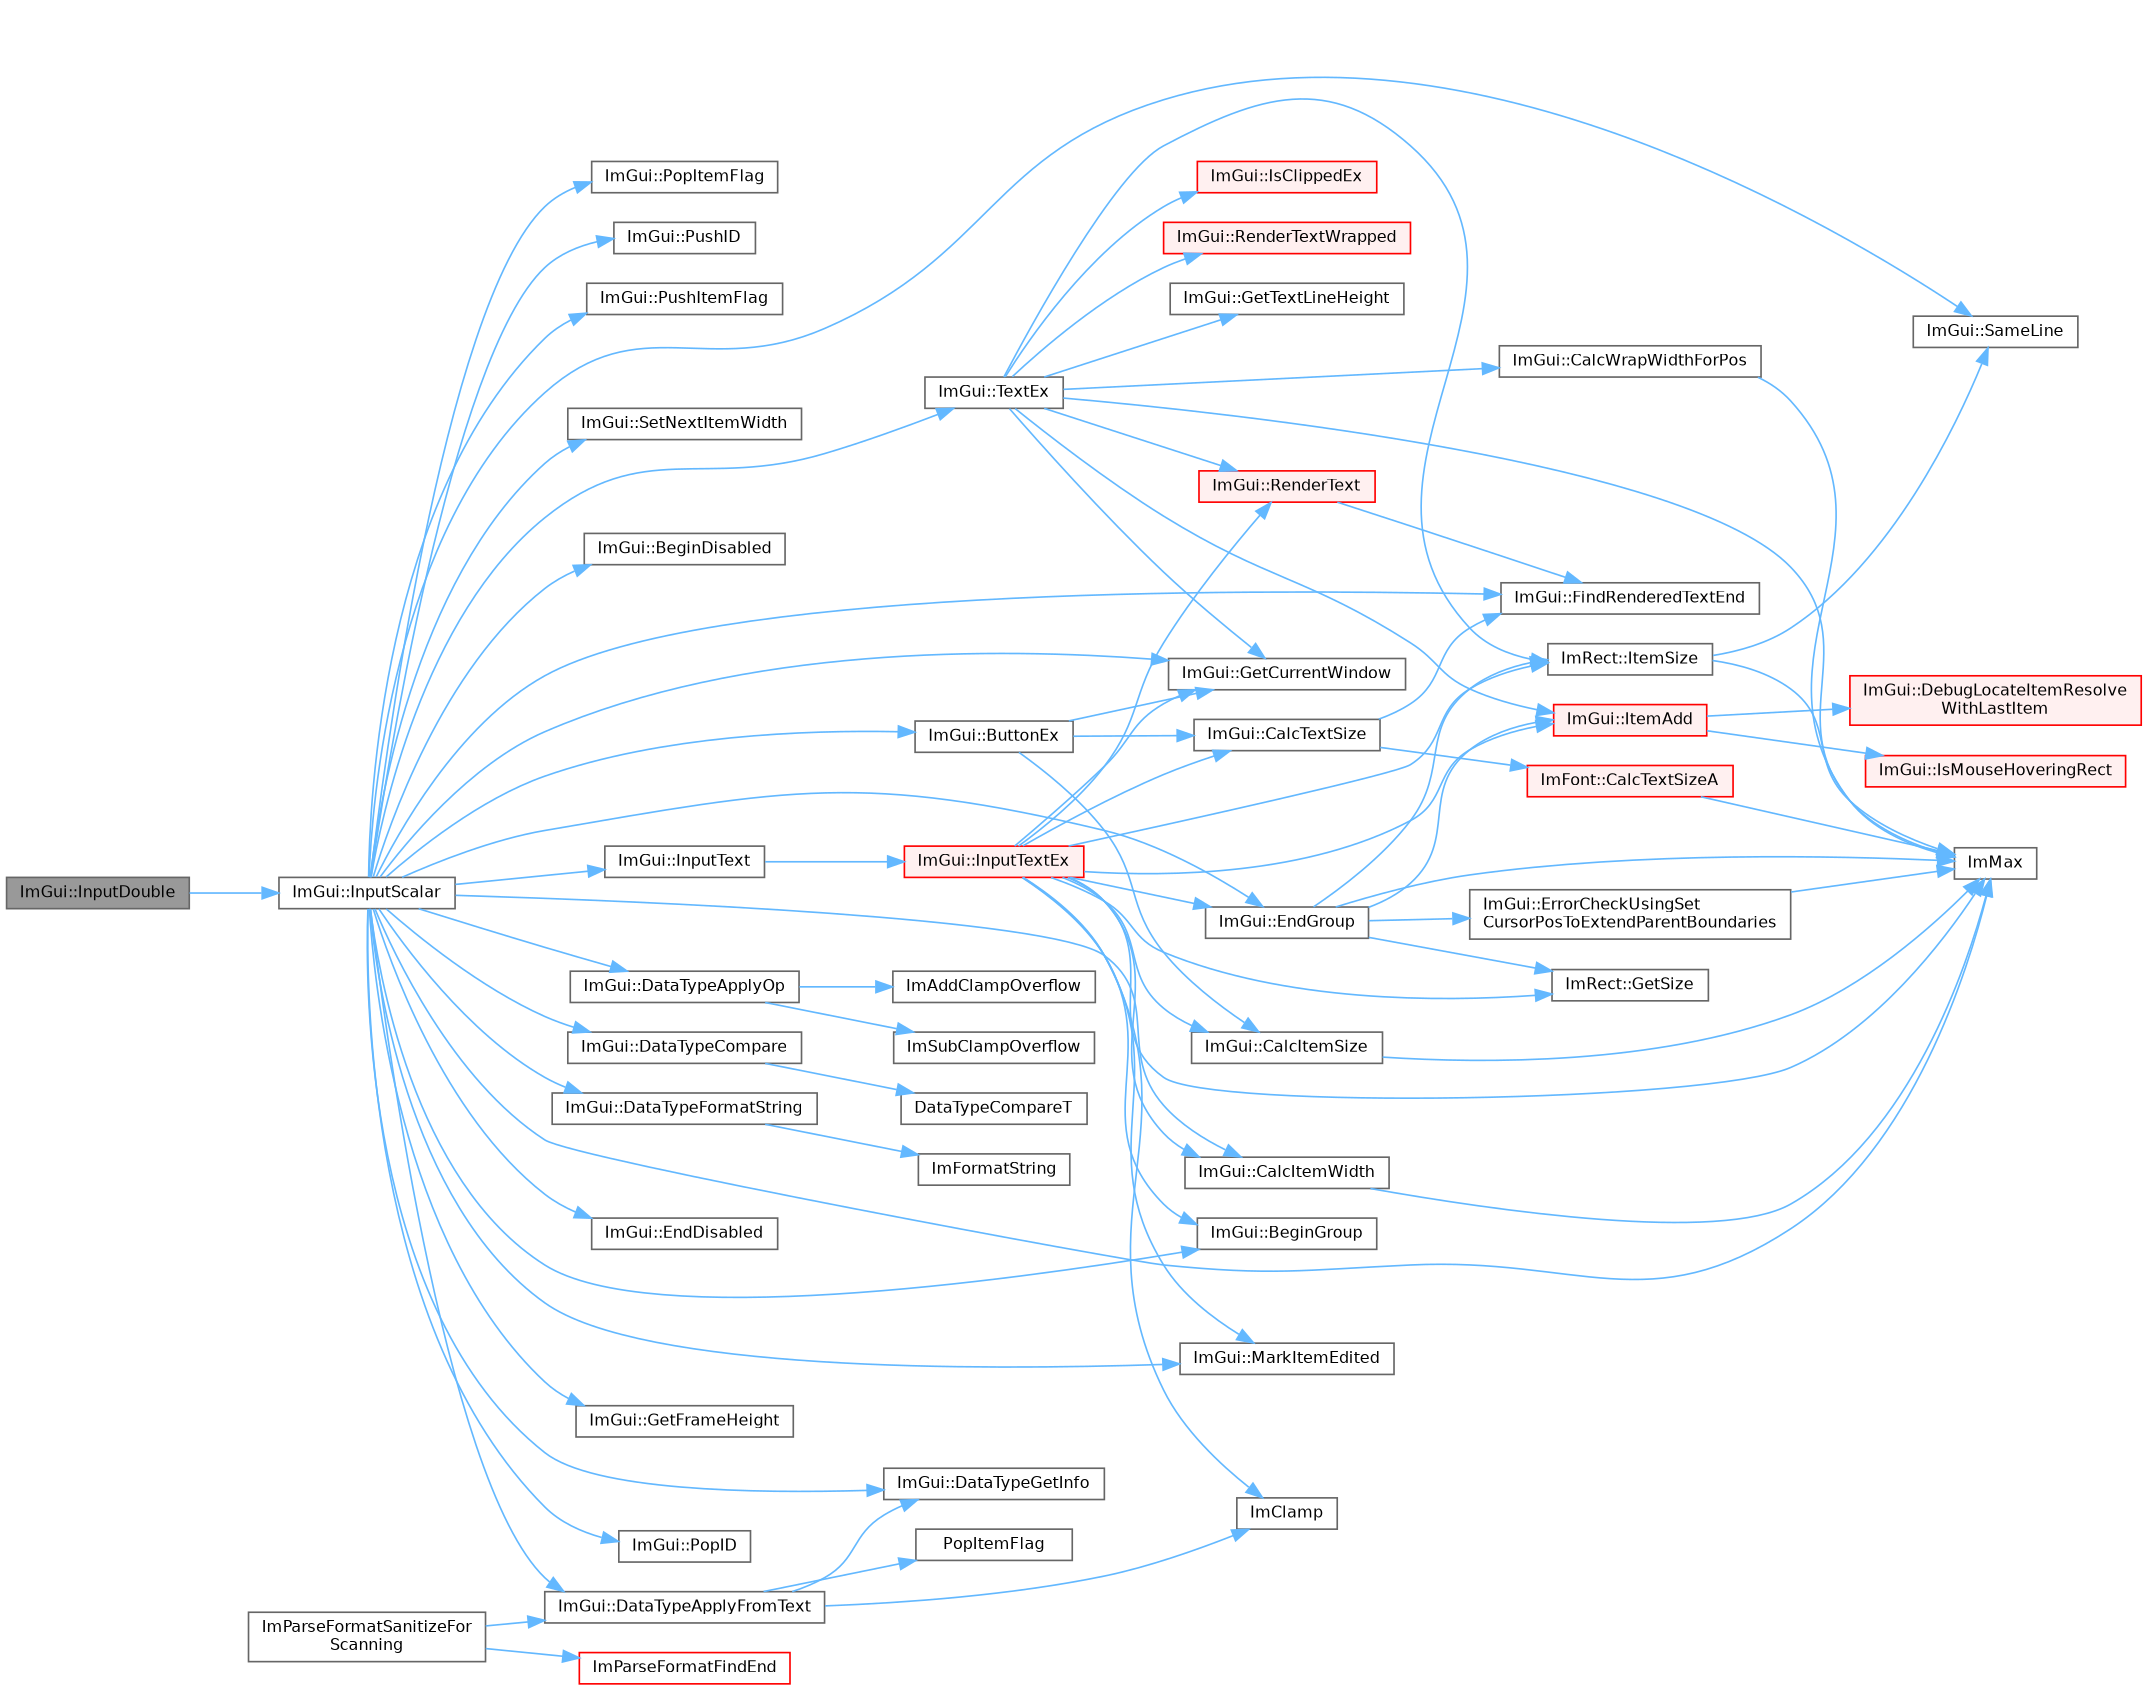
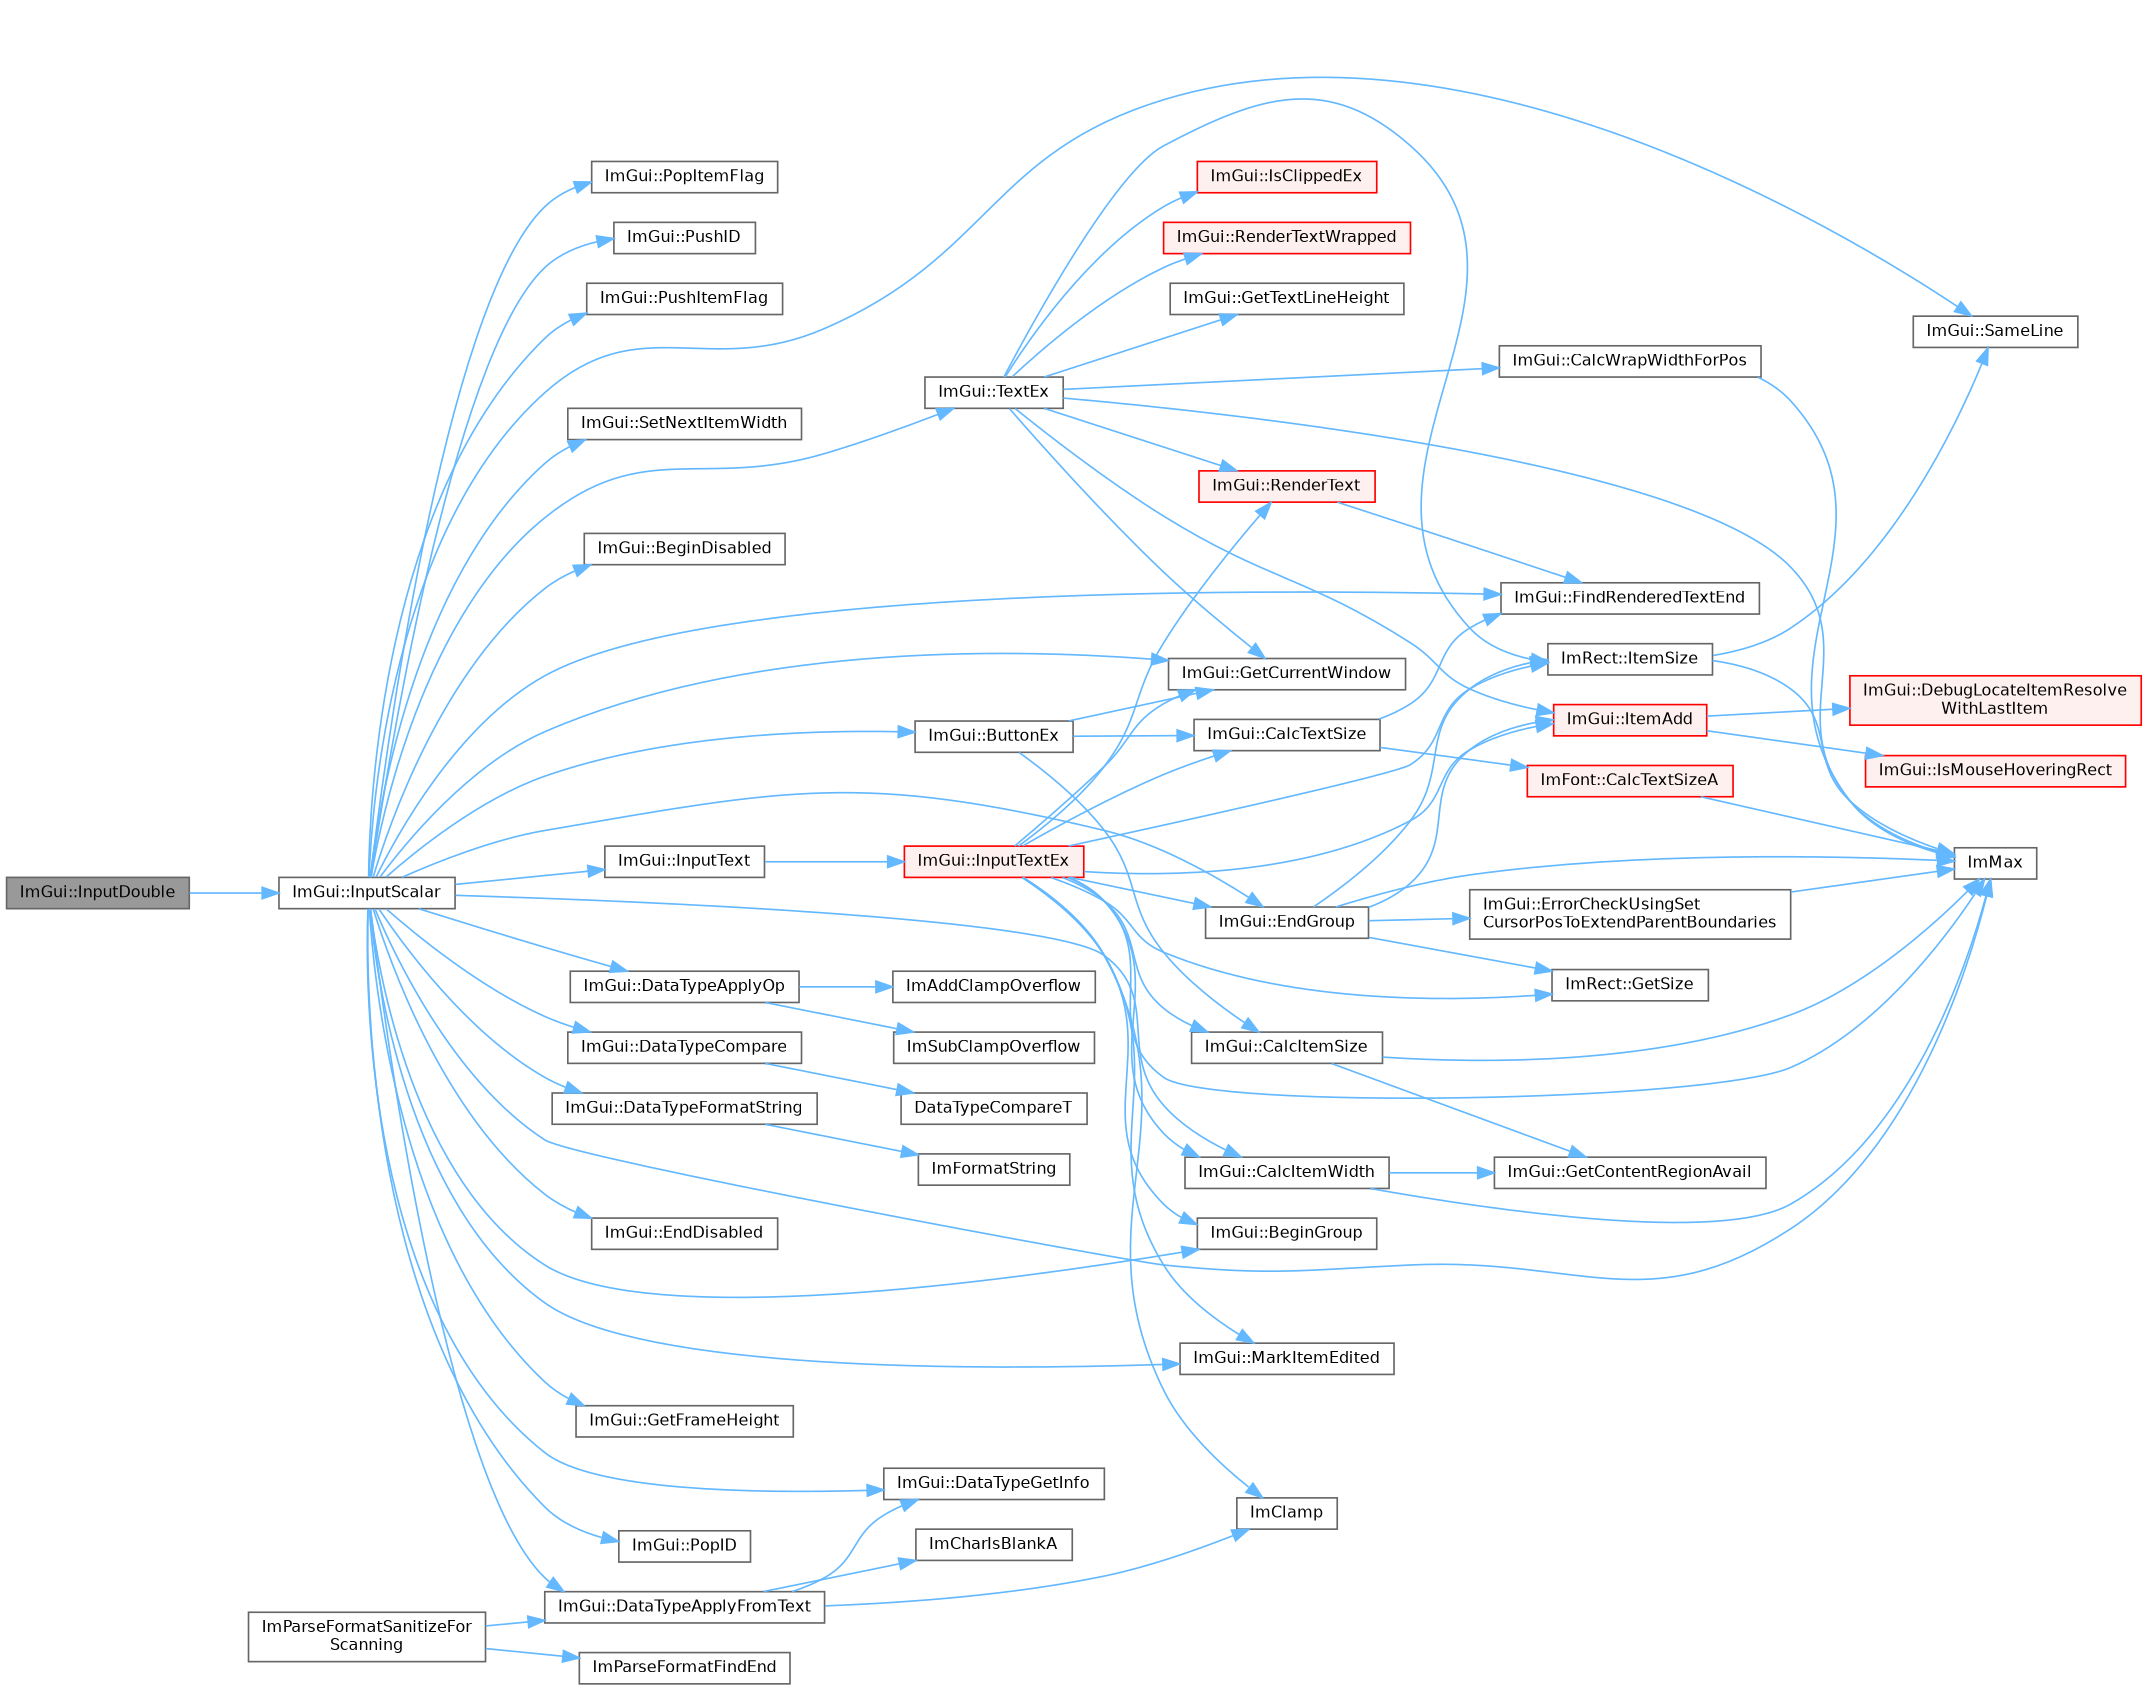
node "ImGui::GetContentRegionAvail": added
node "PopItemFlag": label "PopItemFlag" -> "ImCharIsBlankA"
node "ImParseFormatFindEnd": color red -> grey40
